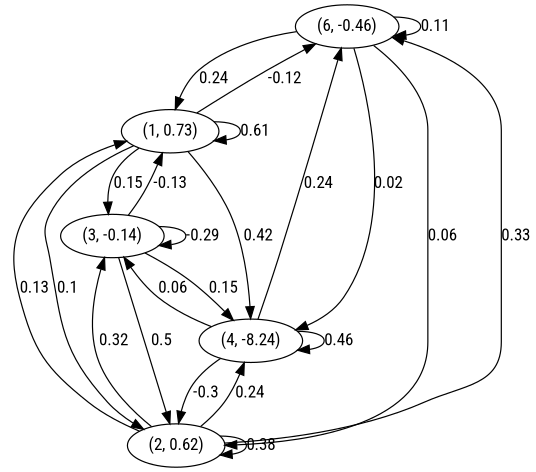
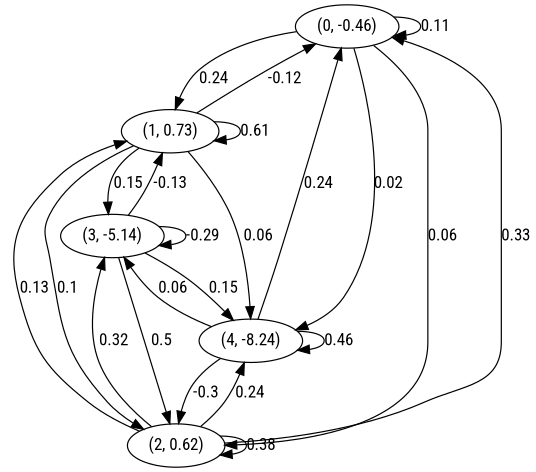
node "(6, -0.46)": label "(6, -0.46)" -> "(0, -0.46)"
node "(3, -0.14)": label "(3, -0.14)" -> "(3, -5.14)"
edge "(1, 0.73)" -> "(4, -8.24)": label "0.42" -> "0.06"
